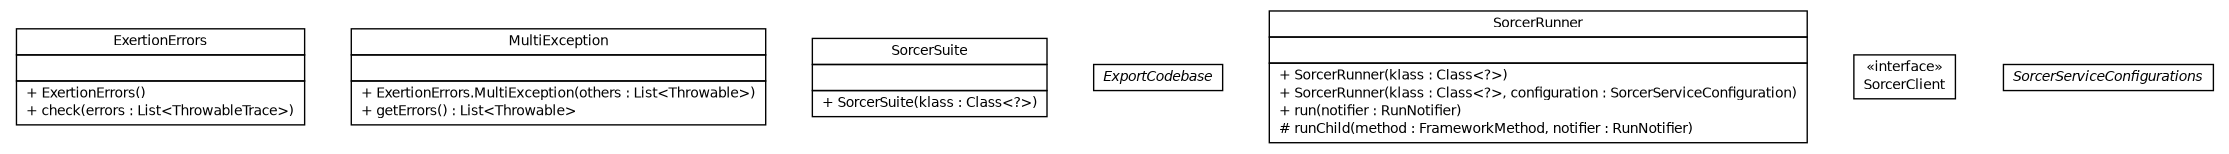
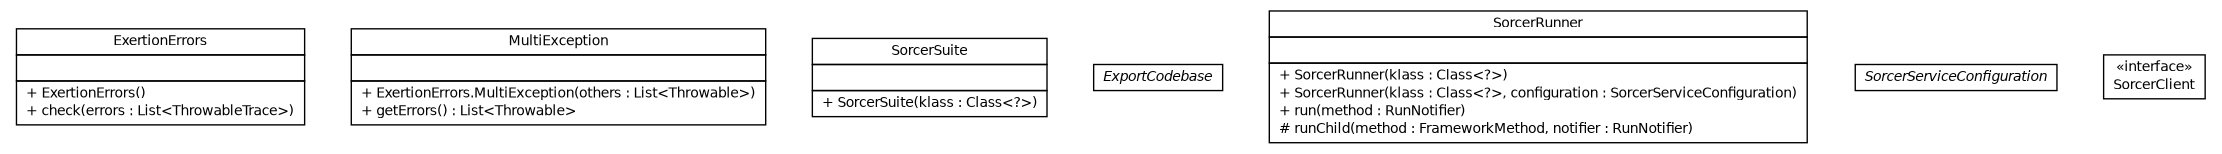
node "SorcerServiceConfiguration": added
node "SorcerServiceConfigurations": removed
node "SorcerRunner": text "+ run(notifier : RunNotifier)" -> "+ run(method : RunNotifier)"
